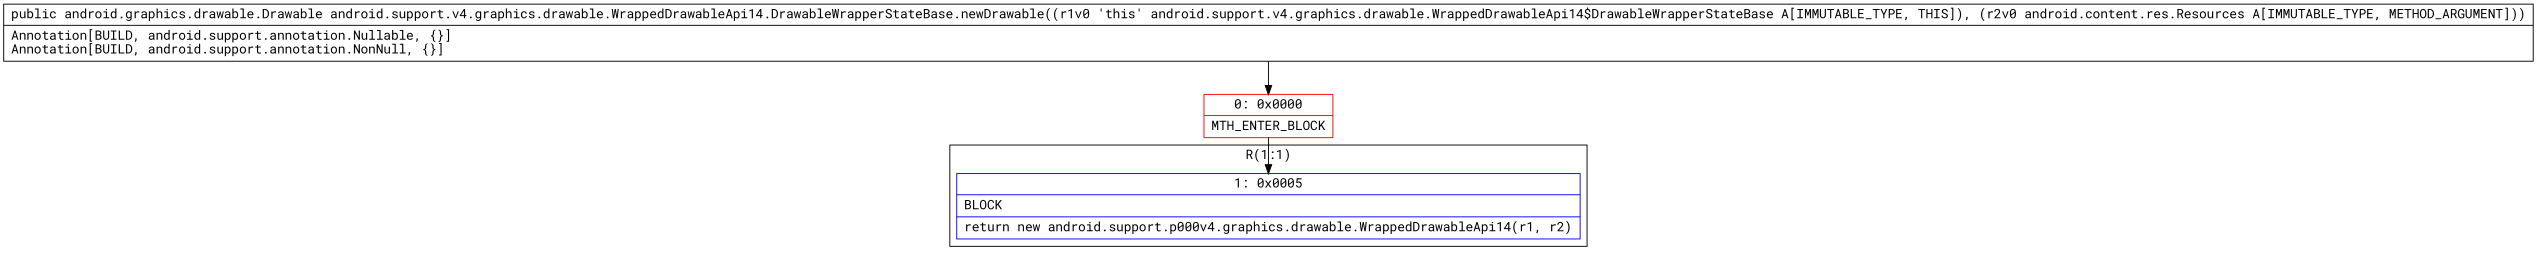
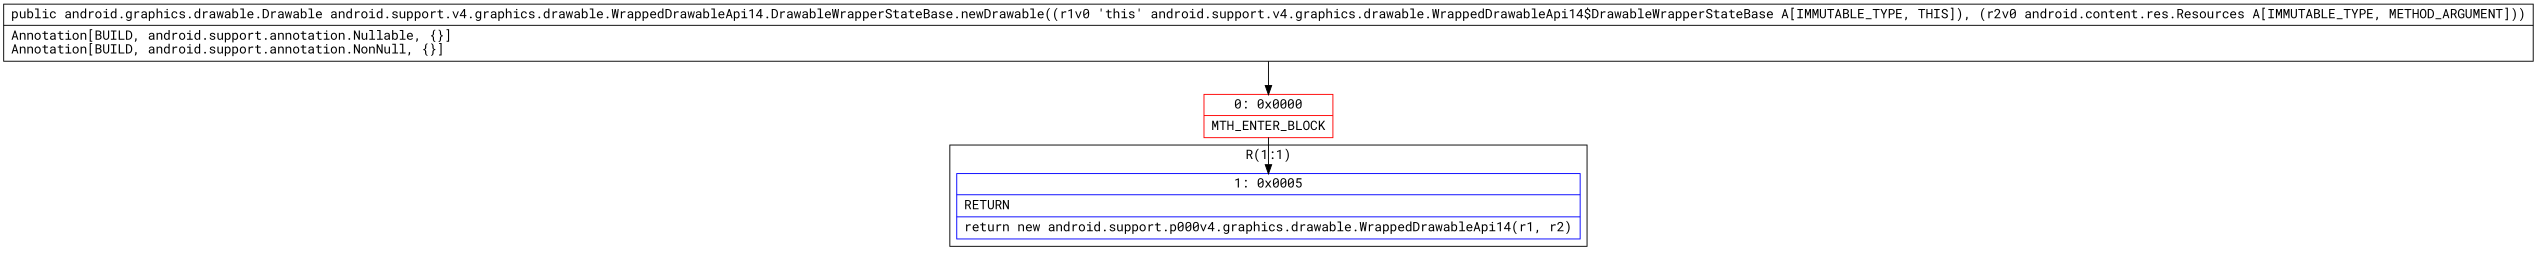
node "1: 0x0005": text "BLOCK" -> "RETURN"
